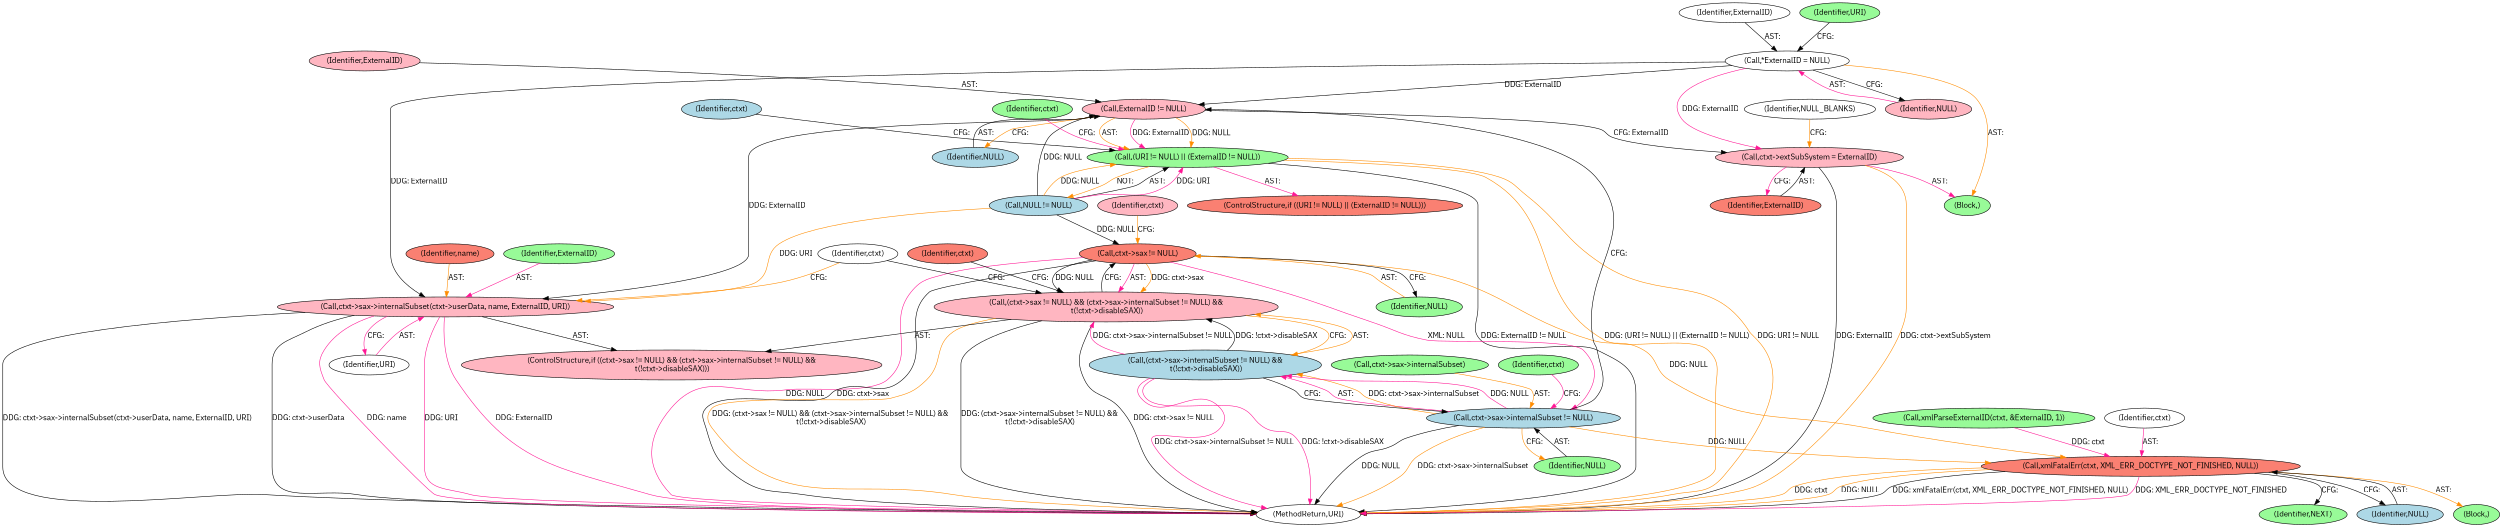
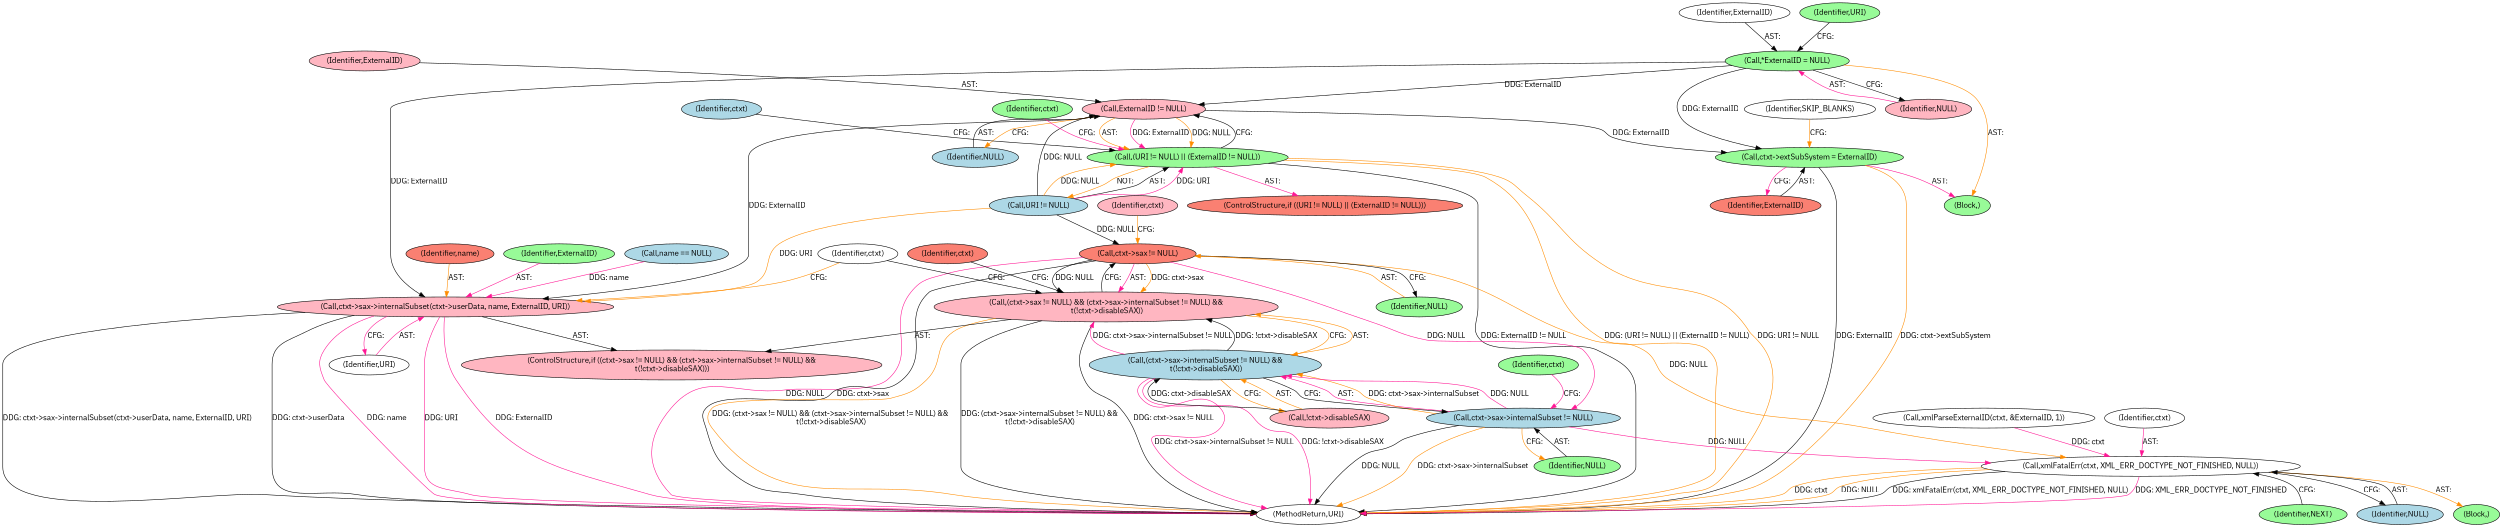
node "(Call,*ExternalID = NULL)": fillcolor white -> palegreen
node "(Identifier,NULL_BLANKS)": label "(Identifier,NULL_BLANKS)" -> "(Identifier,SKIP_BLANKS)"
edge "(Call,*ExternalID = NULL)" -> "(Call,ctxt->extSubSystem = ExternalID)": color deeppink -> black
edge "(Call,ExternalID != NULL)" -> "(Call,ctxt->extSubSystem = ExternalID)": label "CFG: ExternalID" -> "DDG: ExternalID"
edge "(Call,ctxt->sax->internalSubset != NULL)" -> "(Call,ExternalID != NULL)": now "(Call,(URI != NULL) || (ExternalID != NULL))" -> "(Call,ExternalID != NULL)"
node "(Call,ctxt->extSubSystem = ExternalID)": fillcolor lightpink -> palegreen
node "(Call,NULL != NULL)": label "(Call,NULL != NULL)" -> "(Call,URI != NULL)"
node "(Call,name == NULL)": added
edge "(Call,ctxt->sax != NULL)" -> "(Call,ctxt->sax->internalSubset != NULL)": label "XML: NULL" -> "DDG: NULL"
node "(Call,ctxt->sax->internalSubset)": removed
node "(Call,!ctxt->disableSAX)": added
node "(Call,xmlParseExternalID(ctxt, &ExternalID, 1))": fillcolor palegreen -> white
edge "(Call,ctxt->sax->internalSubset != NULL)" -> "(Call,xmlFatalErr(ctxt, XML_ERR_DOCTYPE_NOT_FINISHED, NULL))": color darkorange -> deeppink
node "(Call,xmlFatalErr(ctxt, XML_ERR_DOCTYPE_NOT_FINISHED, NULL))": fillcolor salmon -> white
edge "(Call,xmlFatalErr(ctxt, XML_ERR_DOCTYPE_NOT_FINISHED, NULL))" -> "(Identifier,NEXT)": reversed
